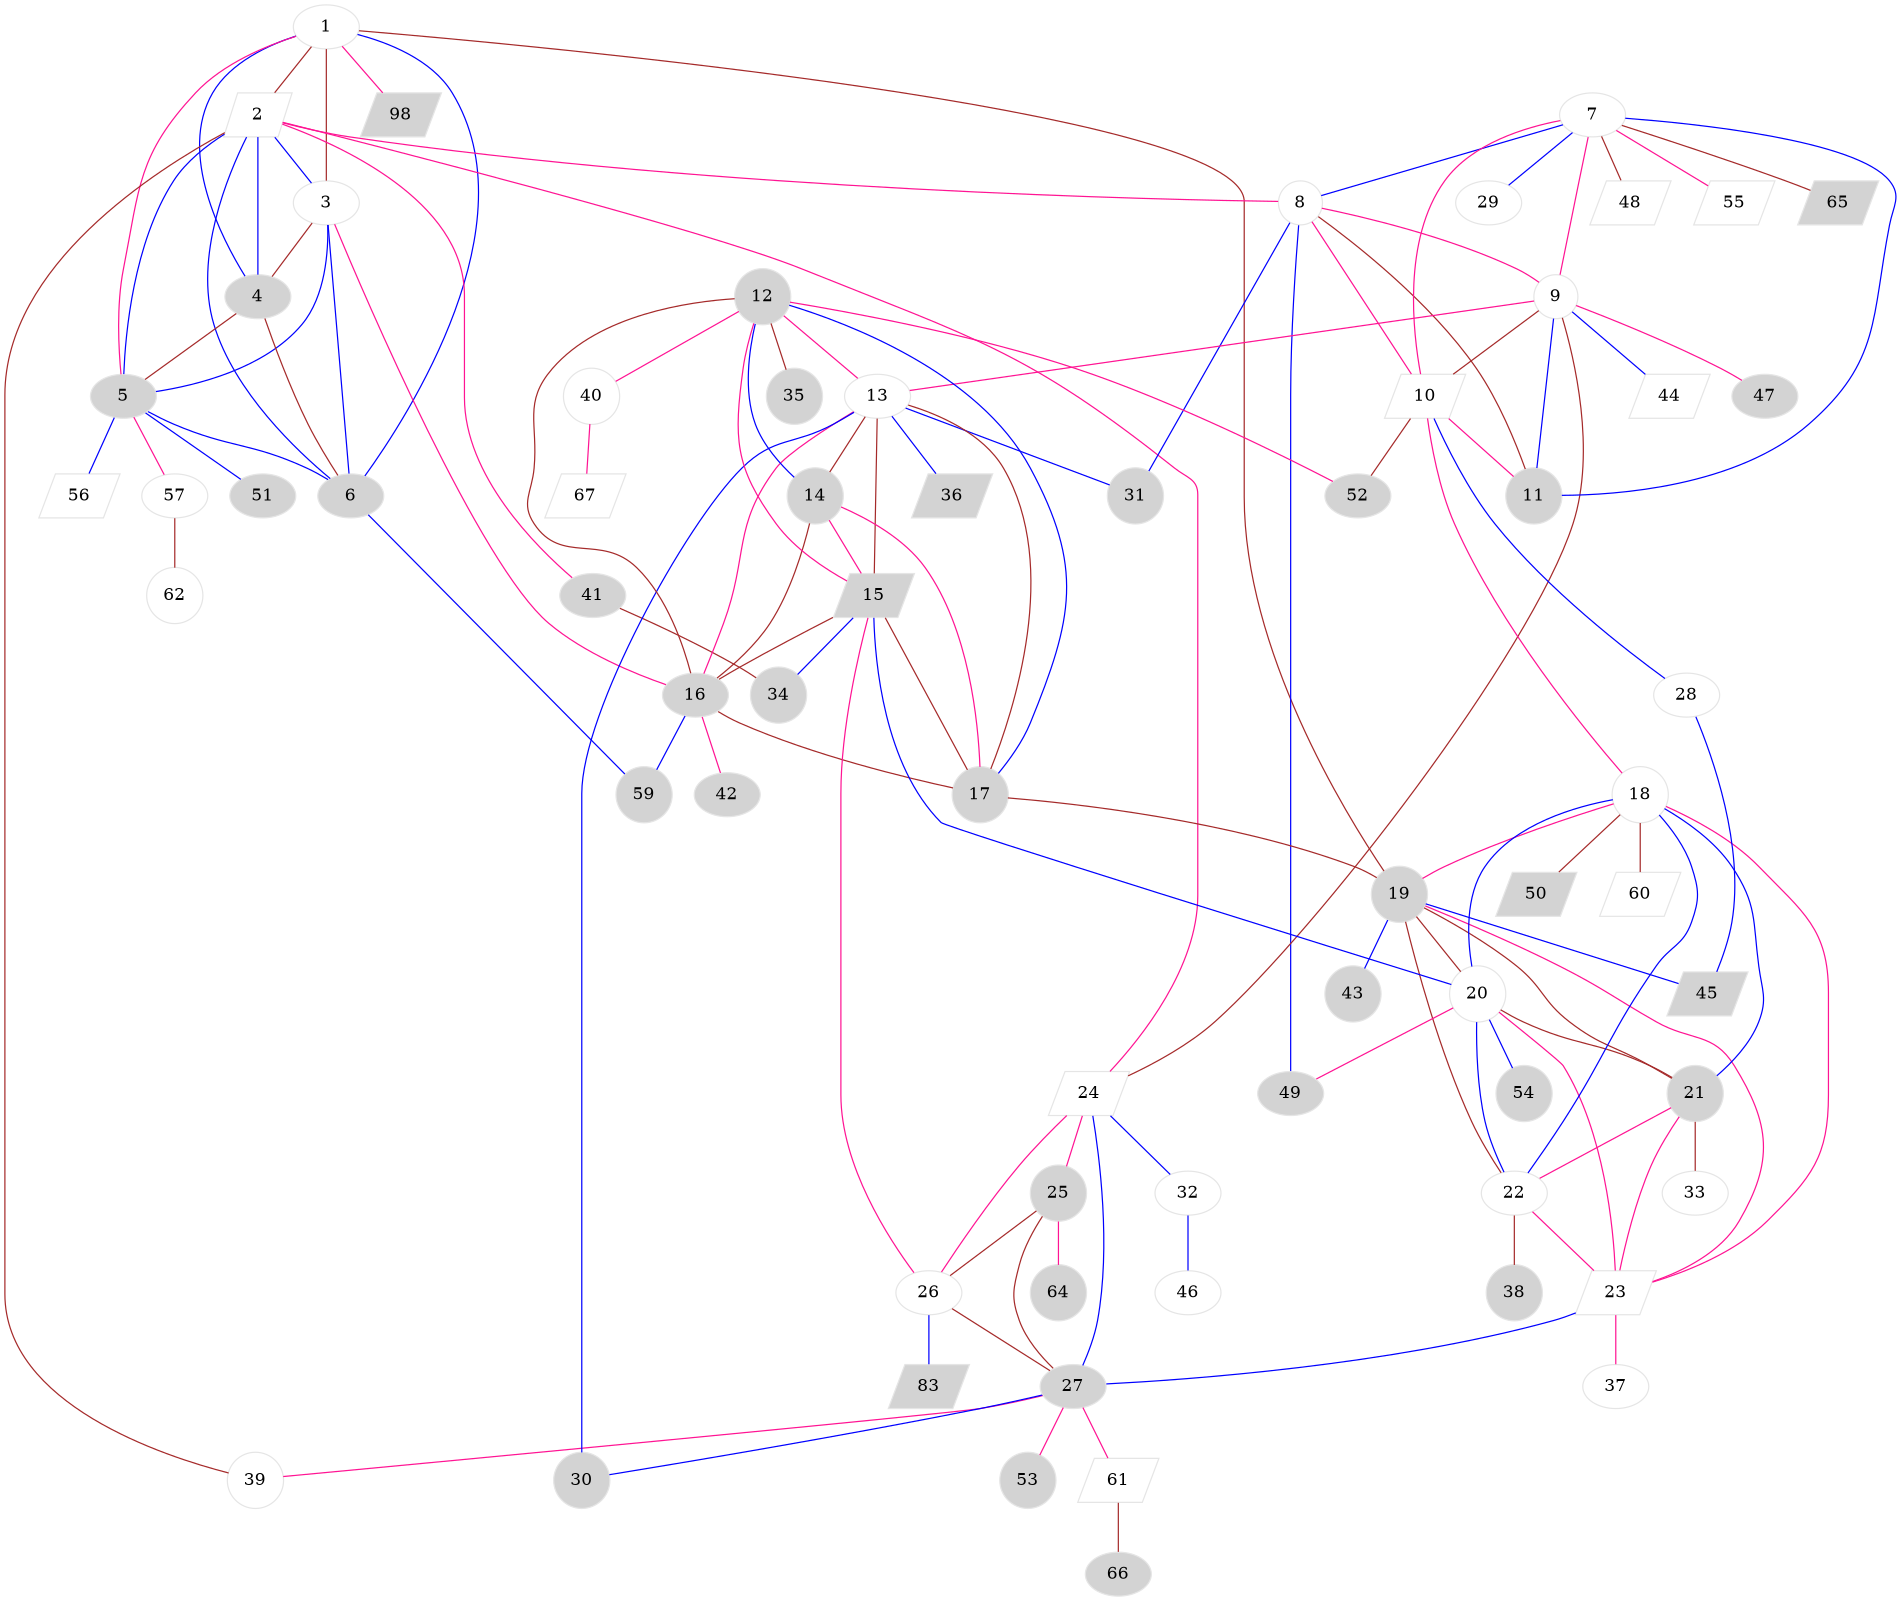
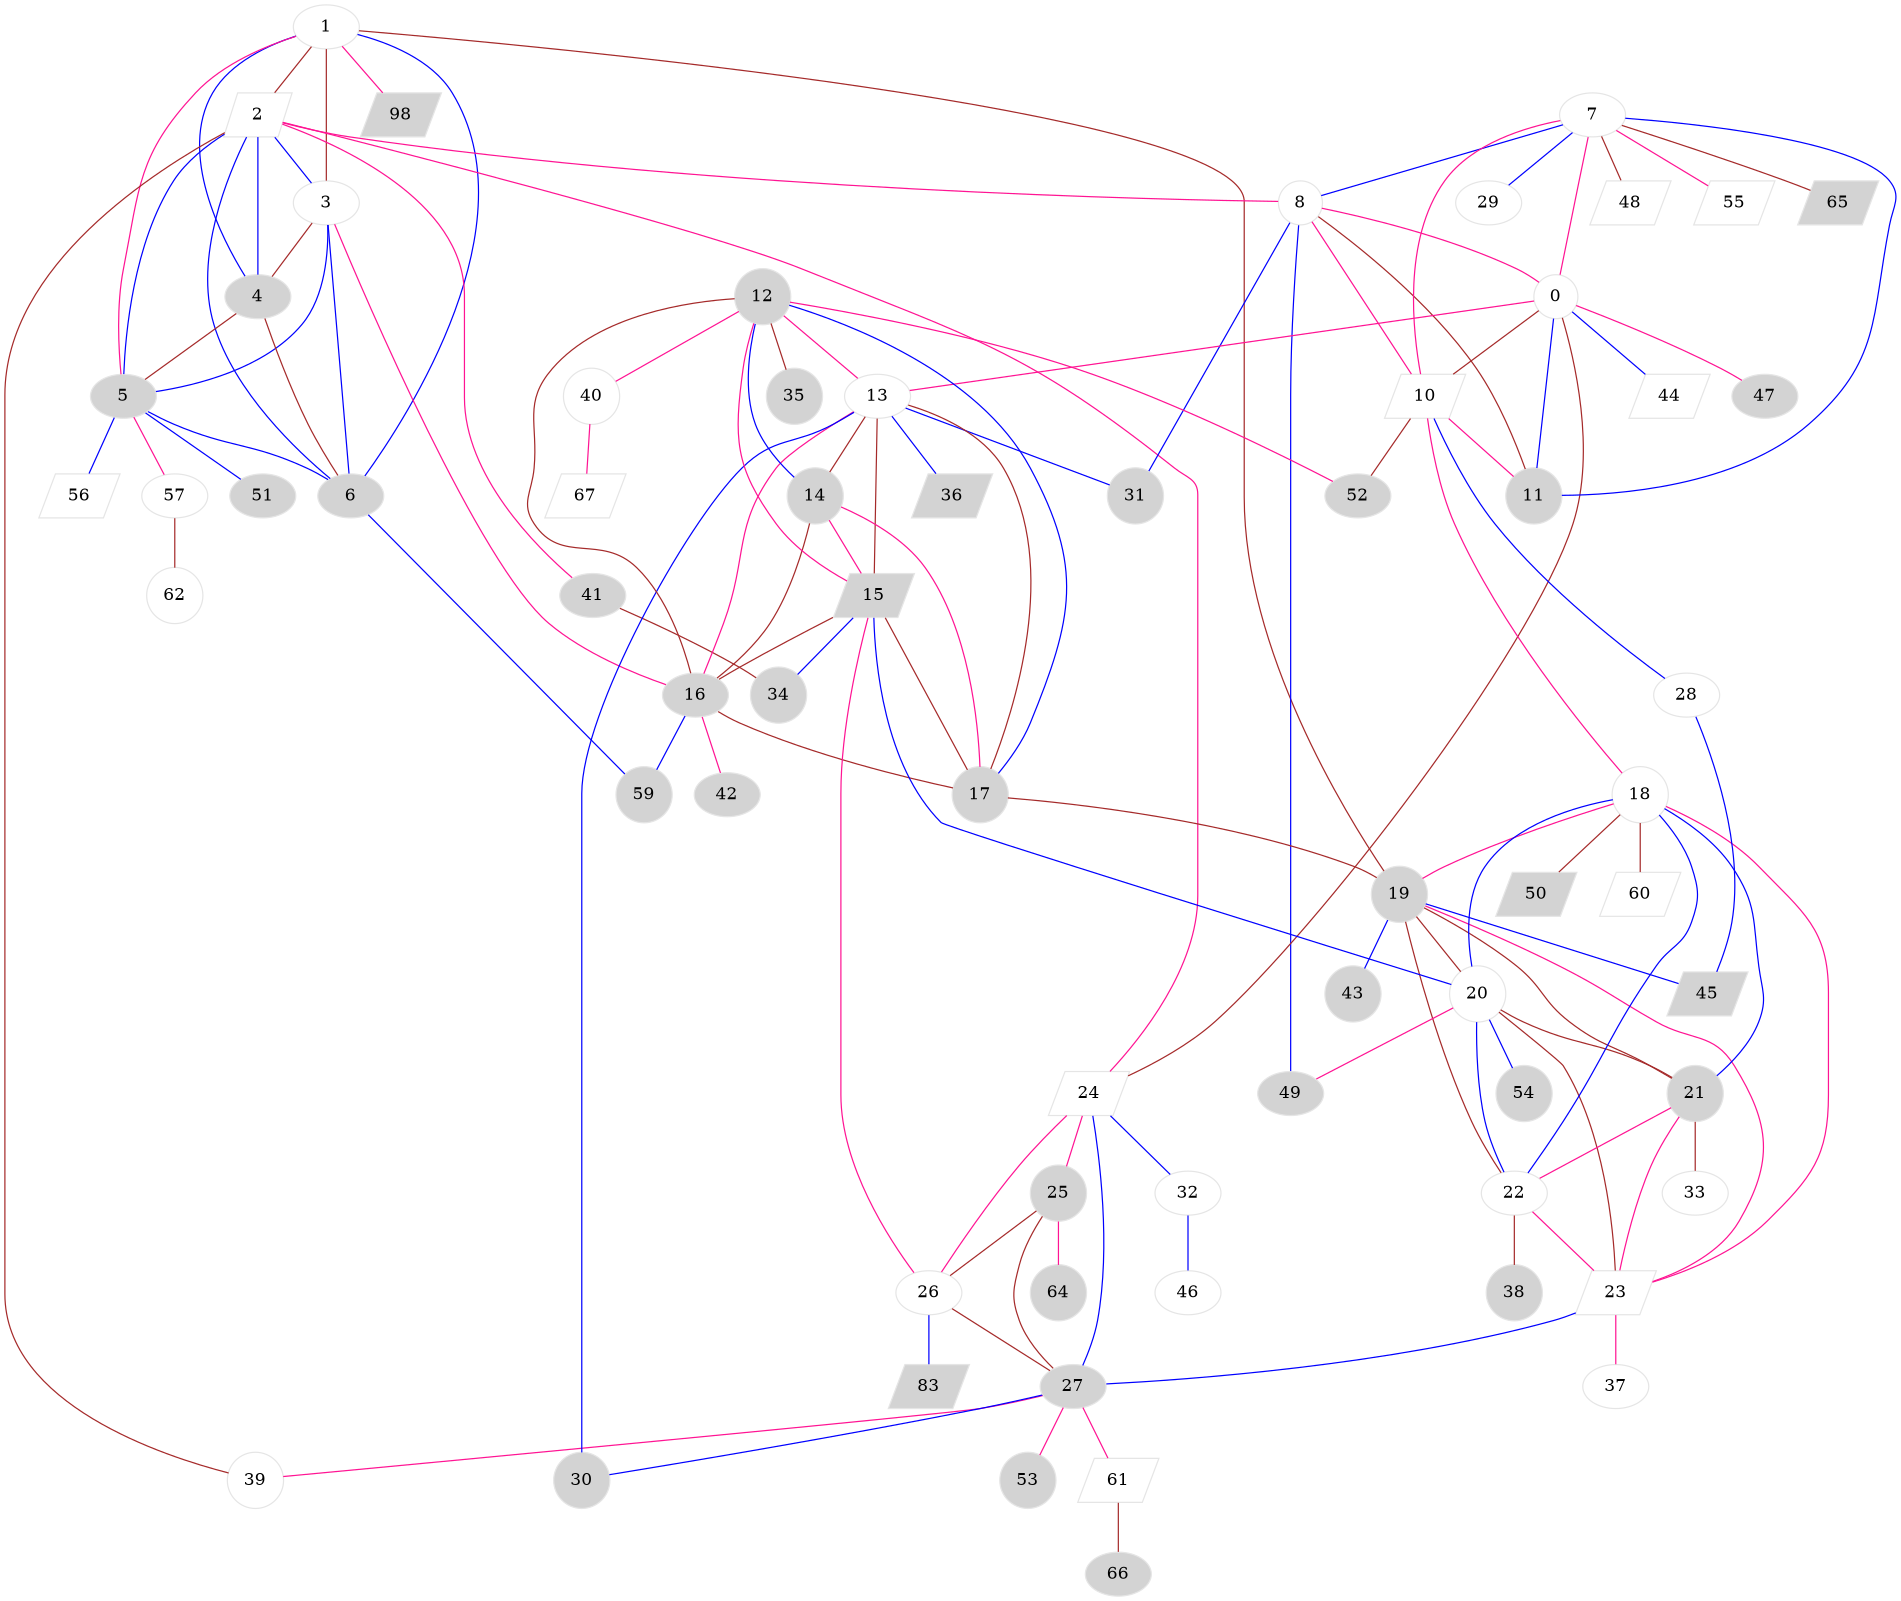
node "9": label "9" -> "0"
edge "20" -- "23": color deeppink -> brown
